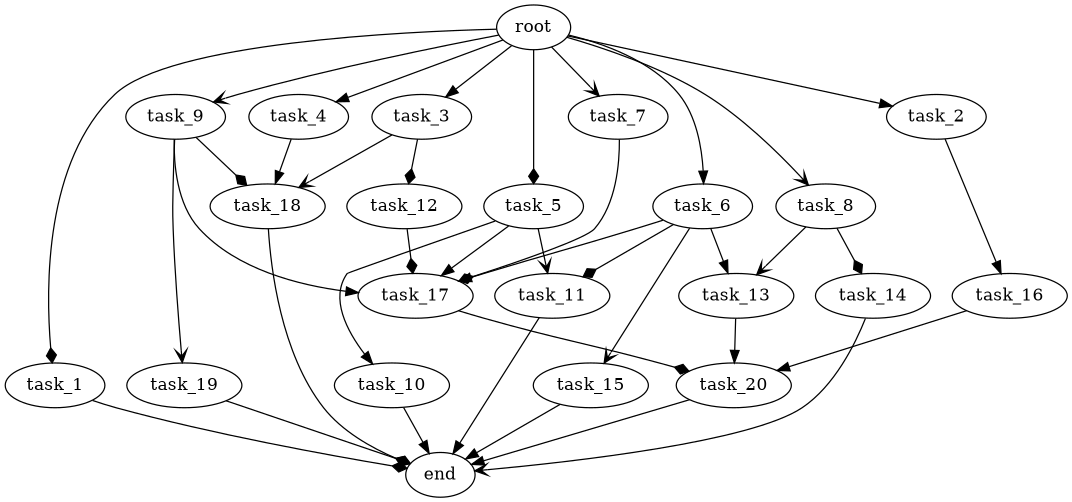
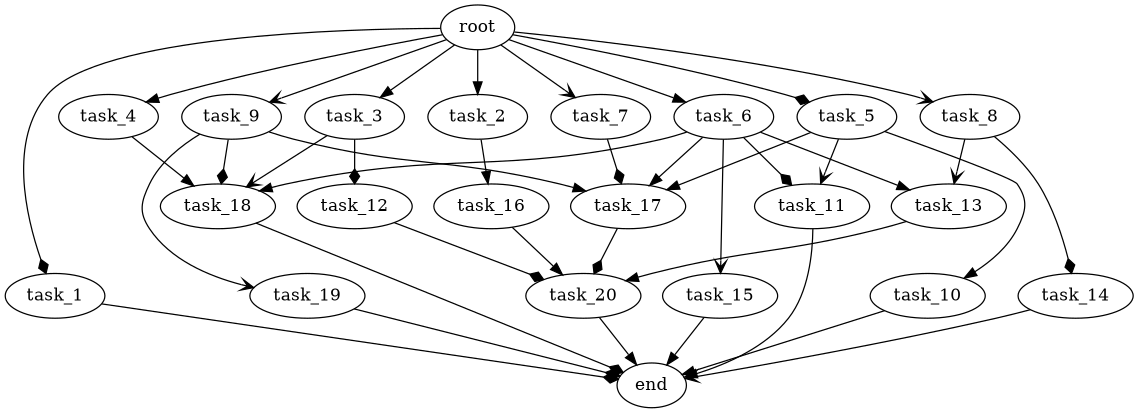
edge "task_6" -> "task_18": added
edge "task_12" -> "task_17": now "task_12" -> "task_20"
